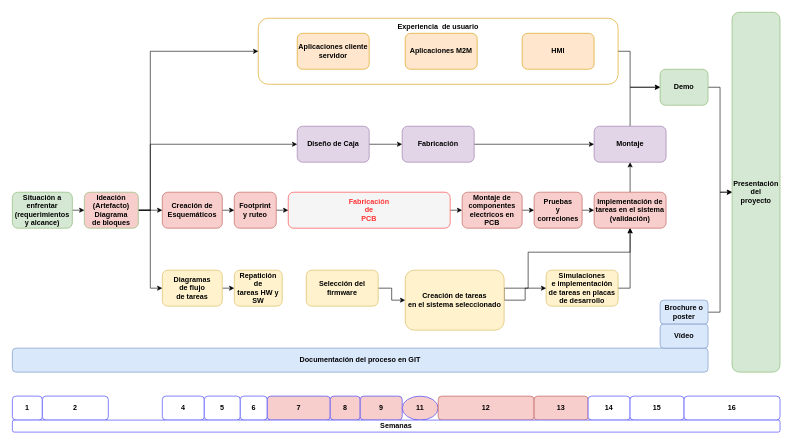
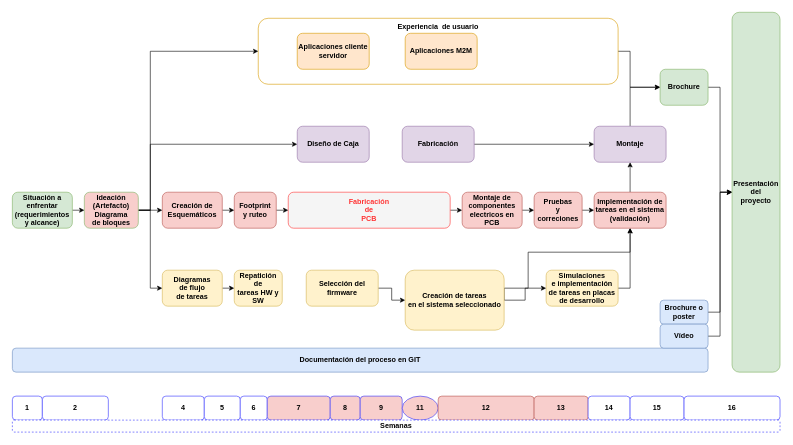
node "HMI": removed
node "Demo": label "Demo" -> "Brochure"
edge "Diseño de Caja" -> "Fabricación": removed
edge "Vídeo" -> "Presentacióndelproyecto": added
node "Semanas": style solid -> dashed
